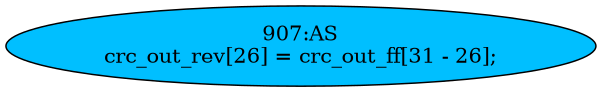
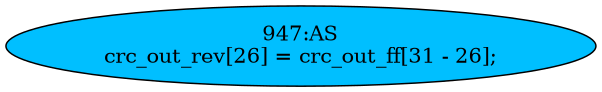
node "907:AS crc_out_rev[26] = crc_out_ff[31 - 26];": label "907:AS crc_out_rev[26] = crc_out_ff[31 - 26];" -> "947:AS crc_out_rev[26] = crc_out_ff[31 - 26];"
